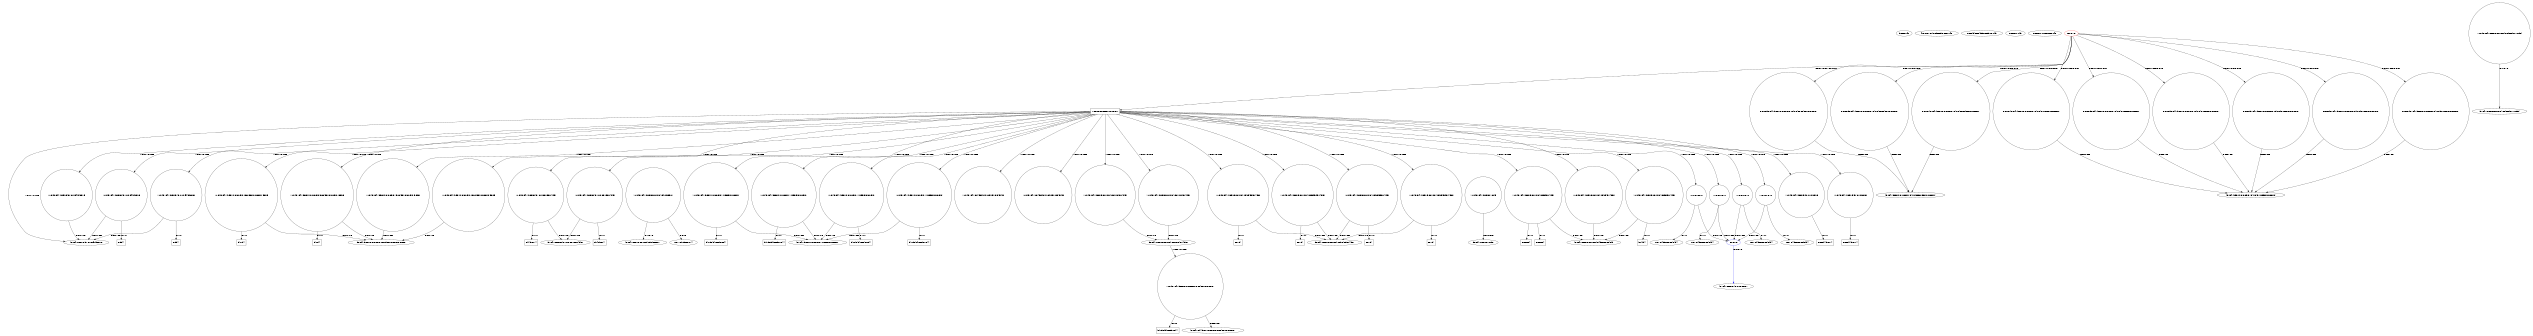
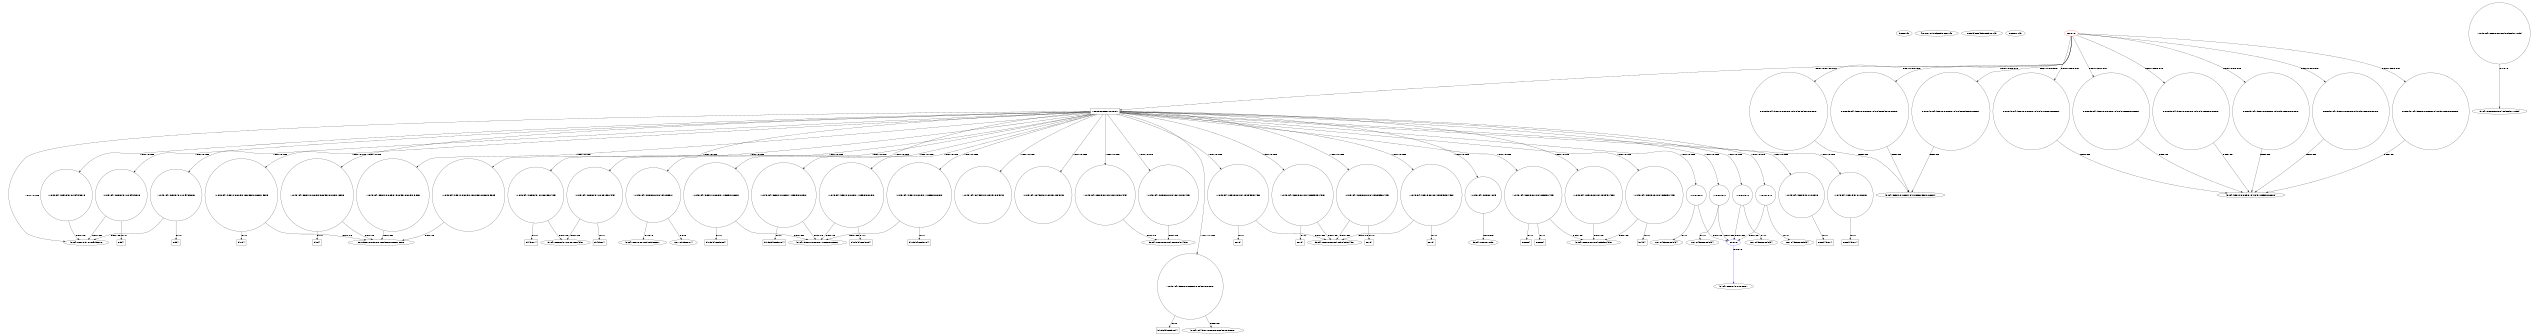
node "patternInstancesInfo": removed
edge "METHOD_DECLARATION" -> "VAR:javafx.scene.Node": added, label "INSTANTIATE"
edge "METHOD_DECLARATION" -> "VAR:javafx.scene.control.ChoiceBox": added, label "INSTANTIATE"
node "javafx.beans.property.BooleanPropertyBase": label "javafx.beans.property.BooleanPropertyBase" -> "text.beans.property.BooleanPropertyBase"
node "javafx.scene.control.SliderTextField": label "javafx.scene.control.SliderTextField" -> "javafx.scene.control.LabelBuilder"
edge "javafx.scene.control.ControlBuilder" -> "VAR:javafx.beans.property.BooleanProperty": now "METHOD_DECLARATION" -> "VAR:javafx.beans.property.BooleanProperty"
